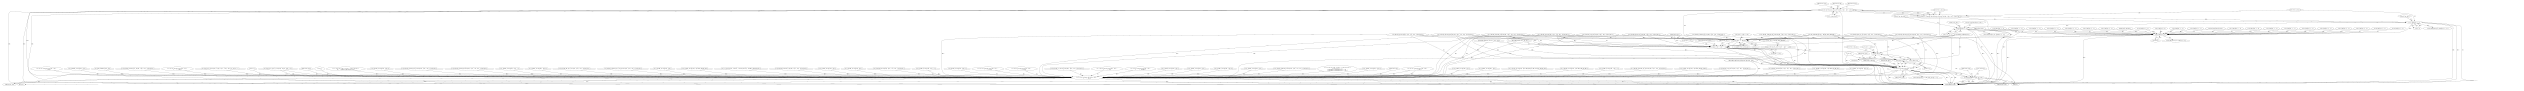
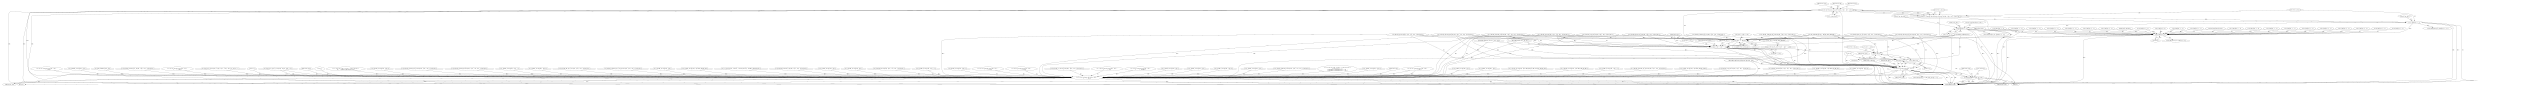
node "(Call,-1)": removed
